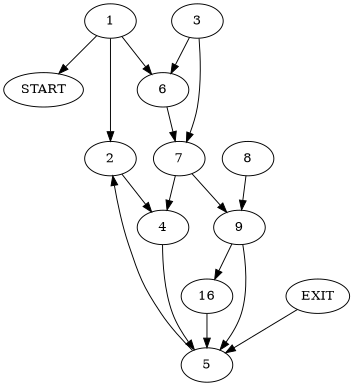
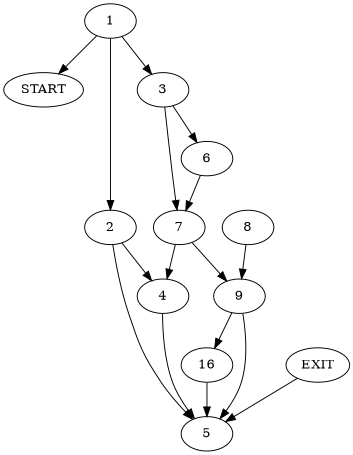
edge "1" -> "6": now "1" -> "3"
edge "5" -> "2": reversed
